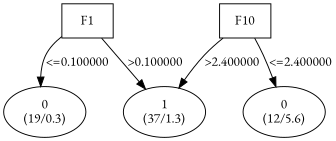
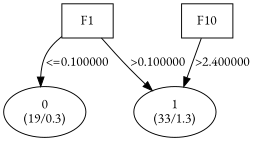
node "1 (37/1.3)": label "1 (37/1.3)" -> "1 (33/1.3)"
node "0 (12/5.6)": removed
